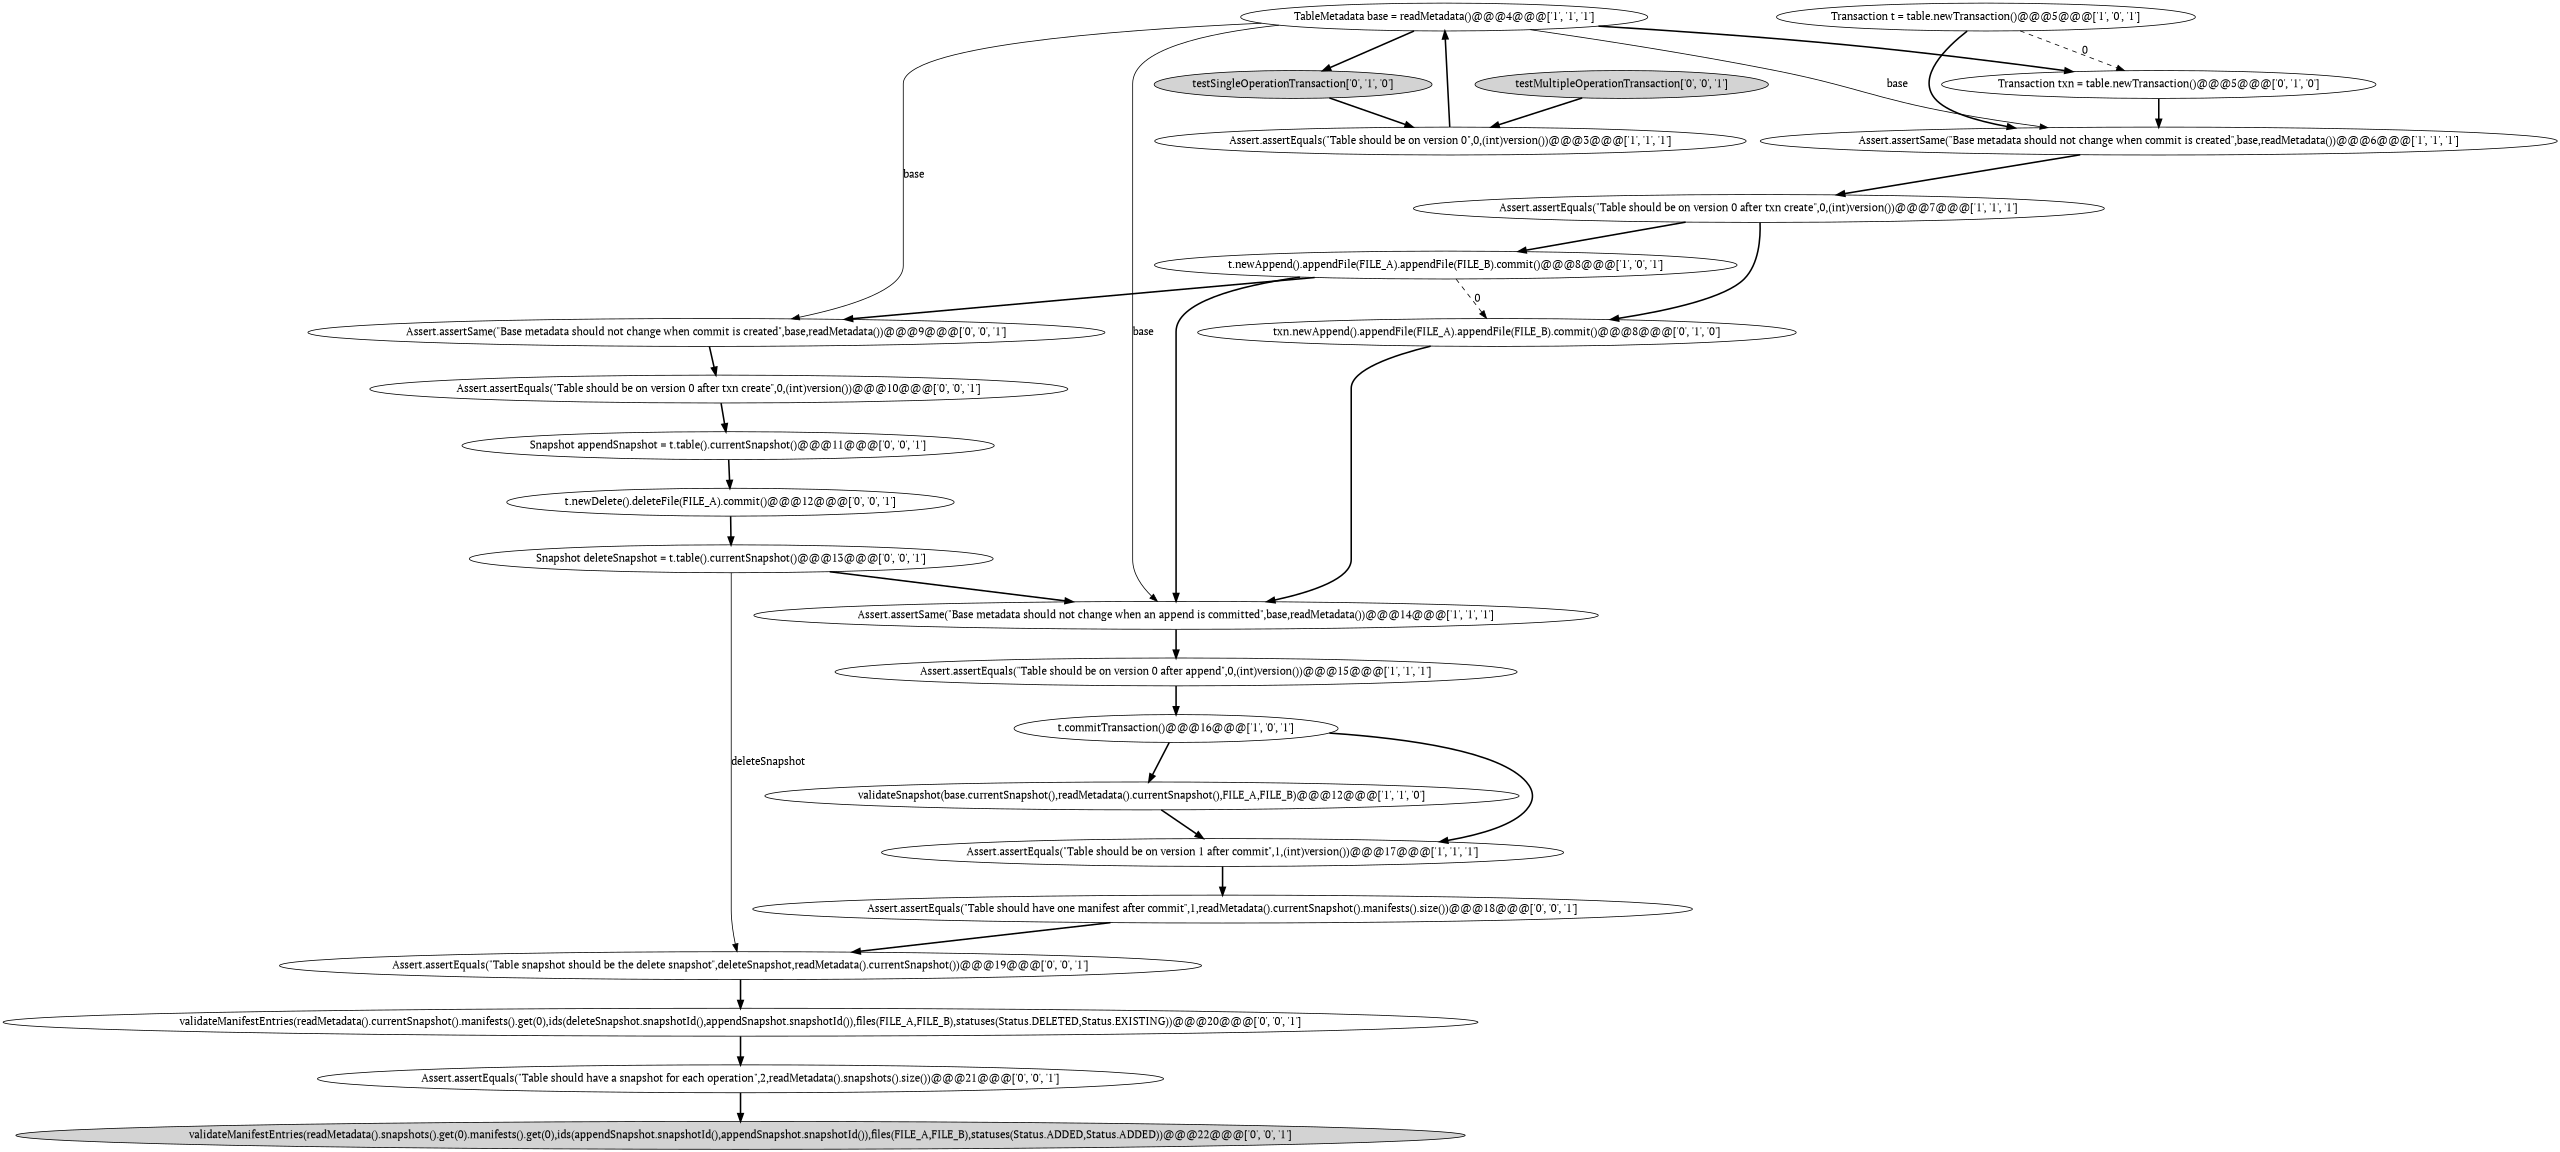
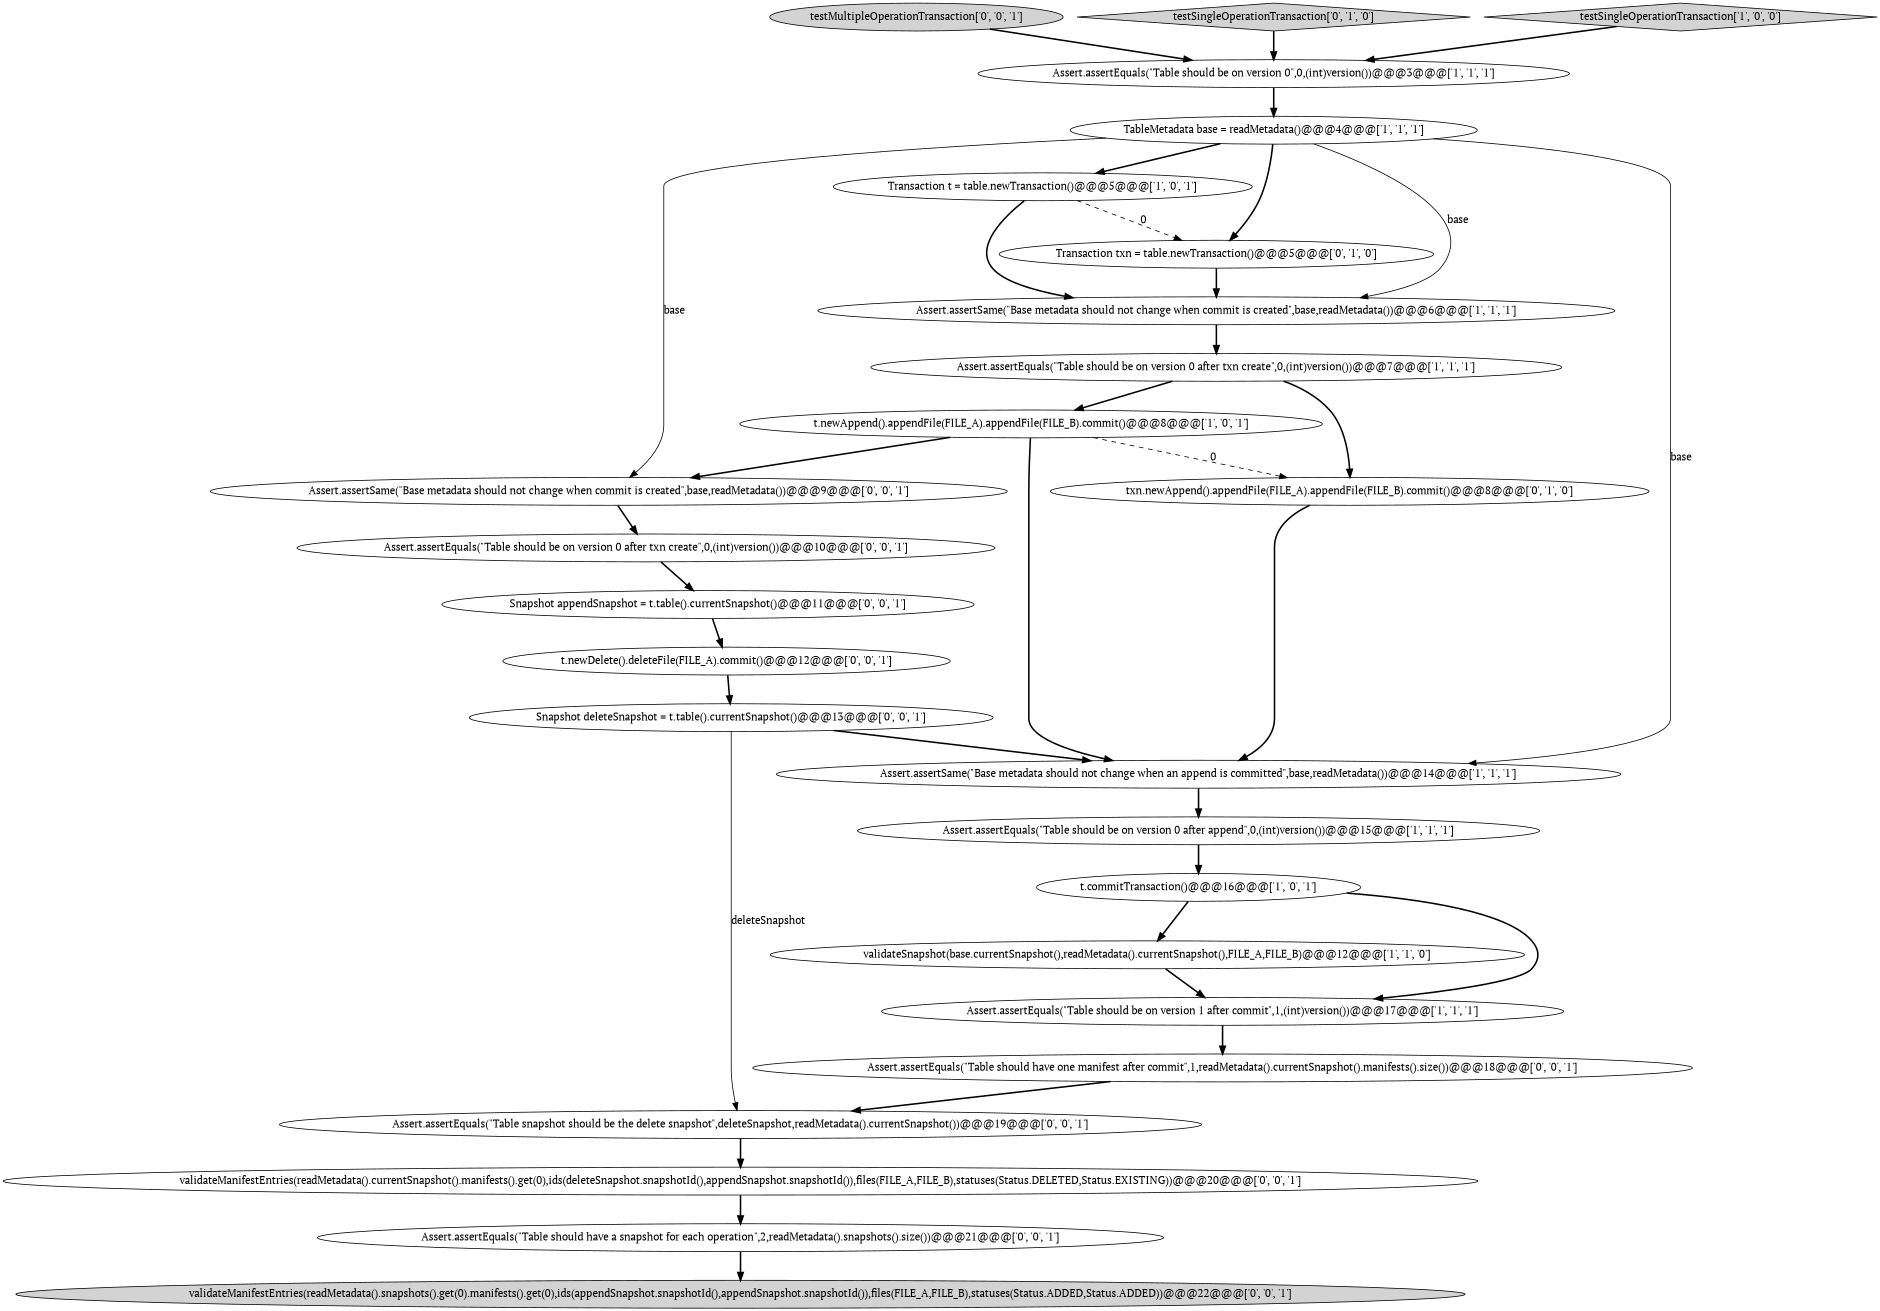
node "testSingleOperationTransaction['1', '0', '0']": added
edge "TableMetadata base = readMetadata()@@@4@@@['1', '1', '1']" -> "testSingleOperationTransaction['0', '1', '0']": now "TableMetadata base = readMetadata()@@@4@@@['1', '1', '1']" -> "Transaction t = table.newTransaction()@@@5@@@['1', '0', '1']"
node "testSingleOperationTransaction['0', '1', '0']": shape ellipse -> diamond
